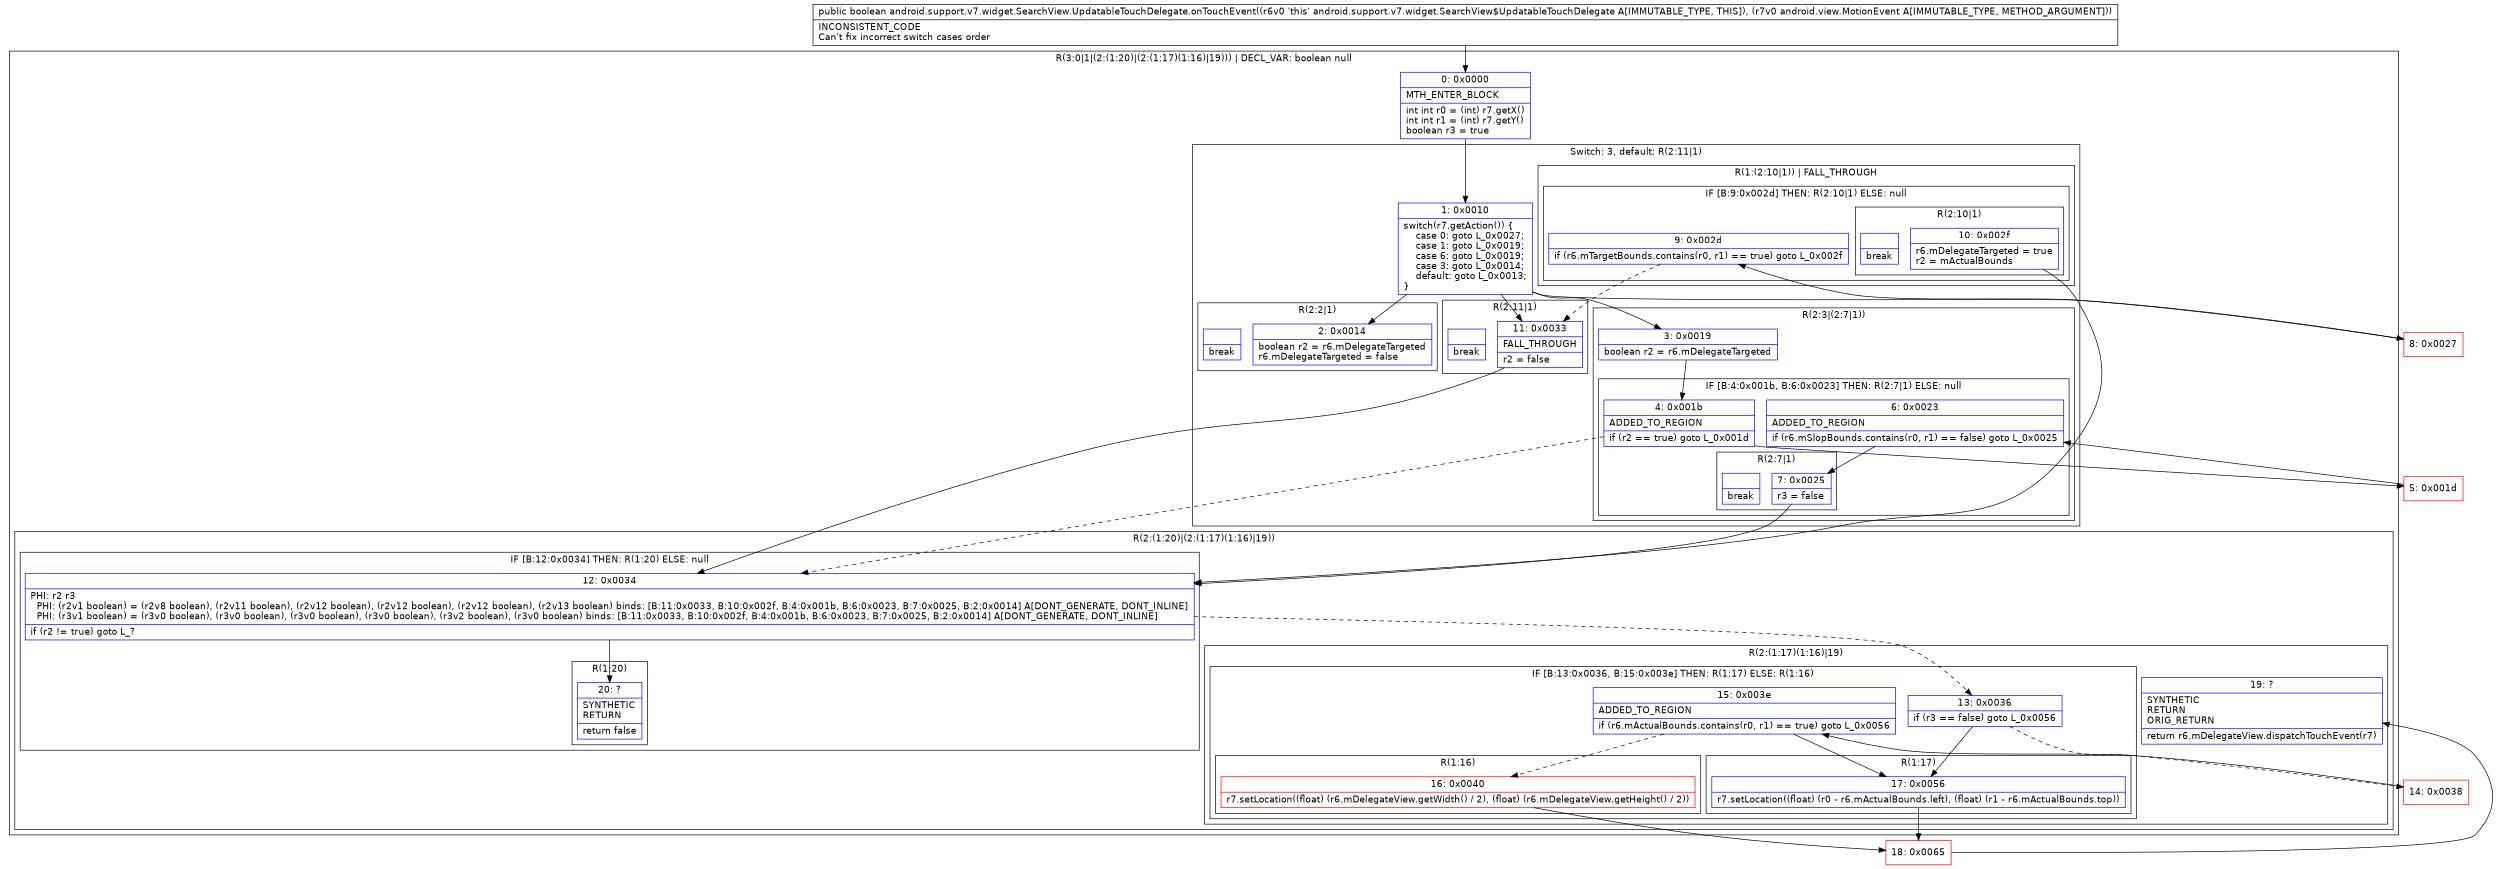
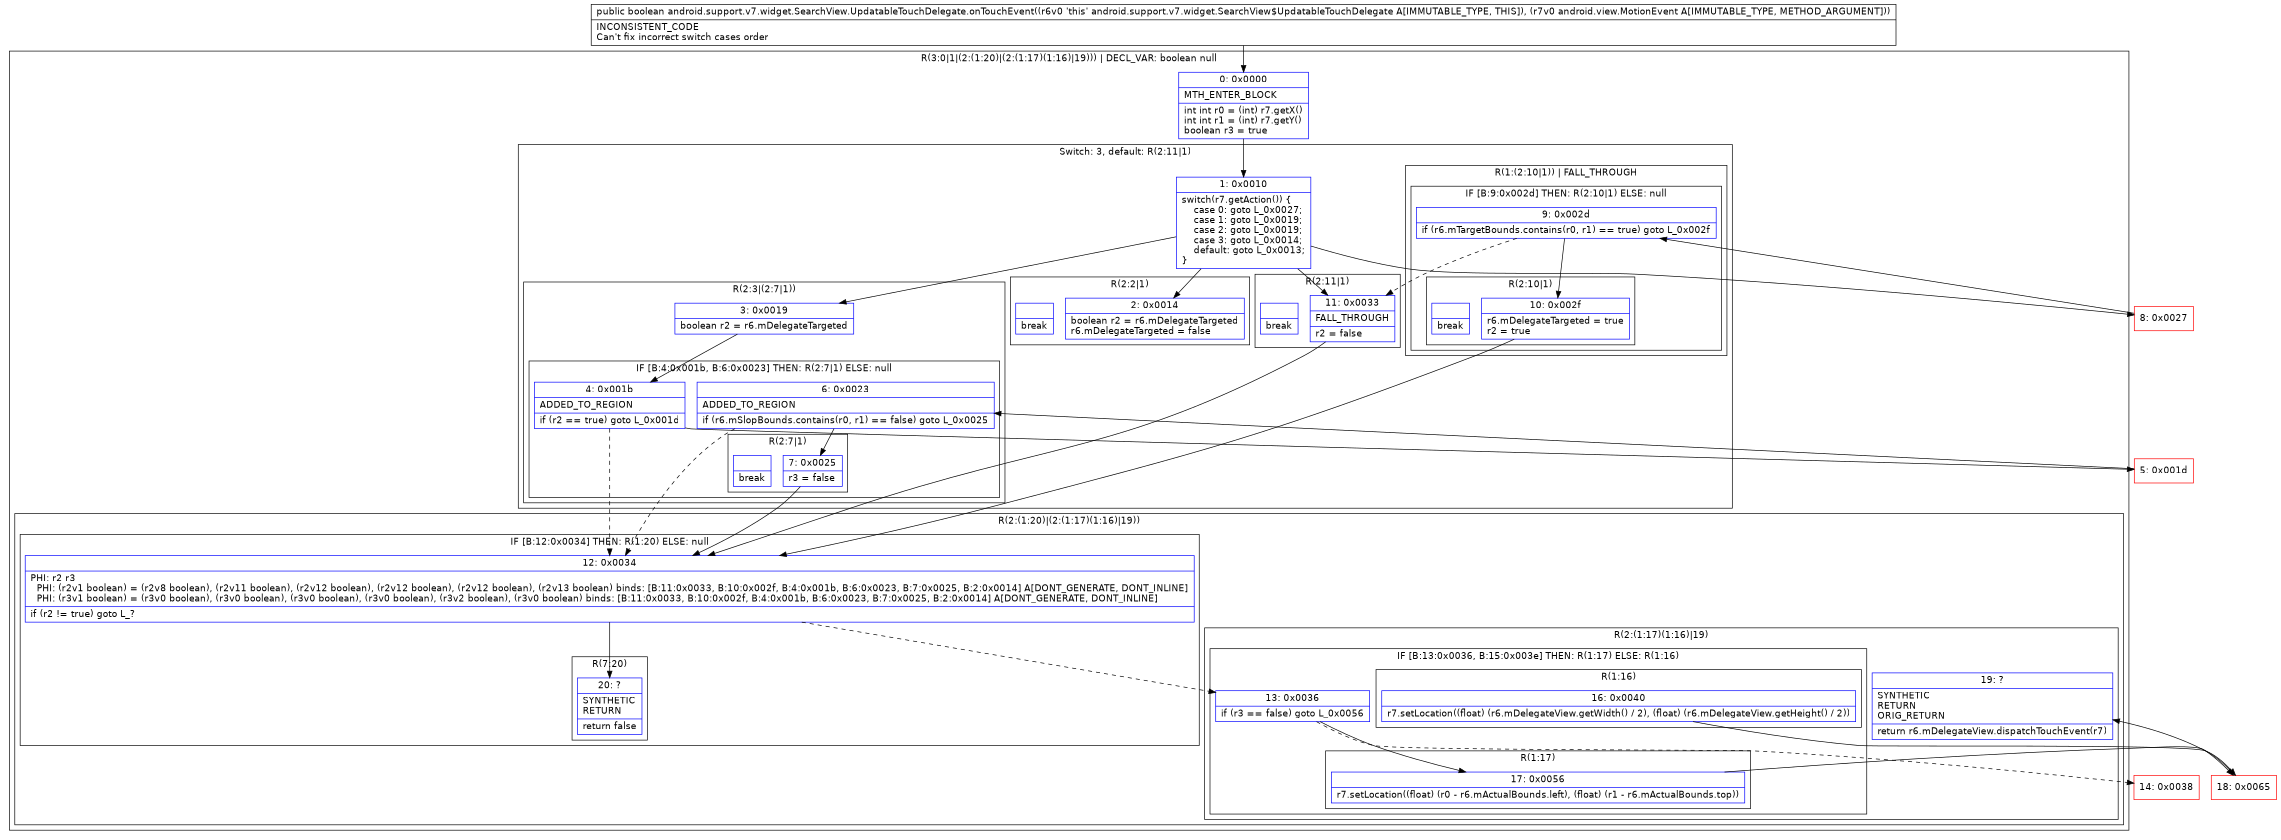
node "1: 0x0010": text "case 6: goto L_0x0019;" -> "case 2: goto L_0x0019;"
node "10: 0x002f": text "r2 = mActualBounds" -> "r2 = true"
edge "9: 0x002d" -> "10: 0x002f": added
edge "6: 0x0023" -> "12: 0x0034": added
cluster "R(1:20)": label "R(1:20)" -> "R(7:20)"
node "15: 0x003e": removed
node "16: 0x0040": color red -> blue
